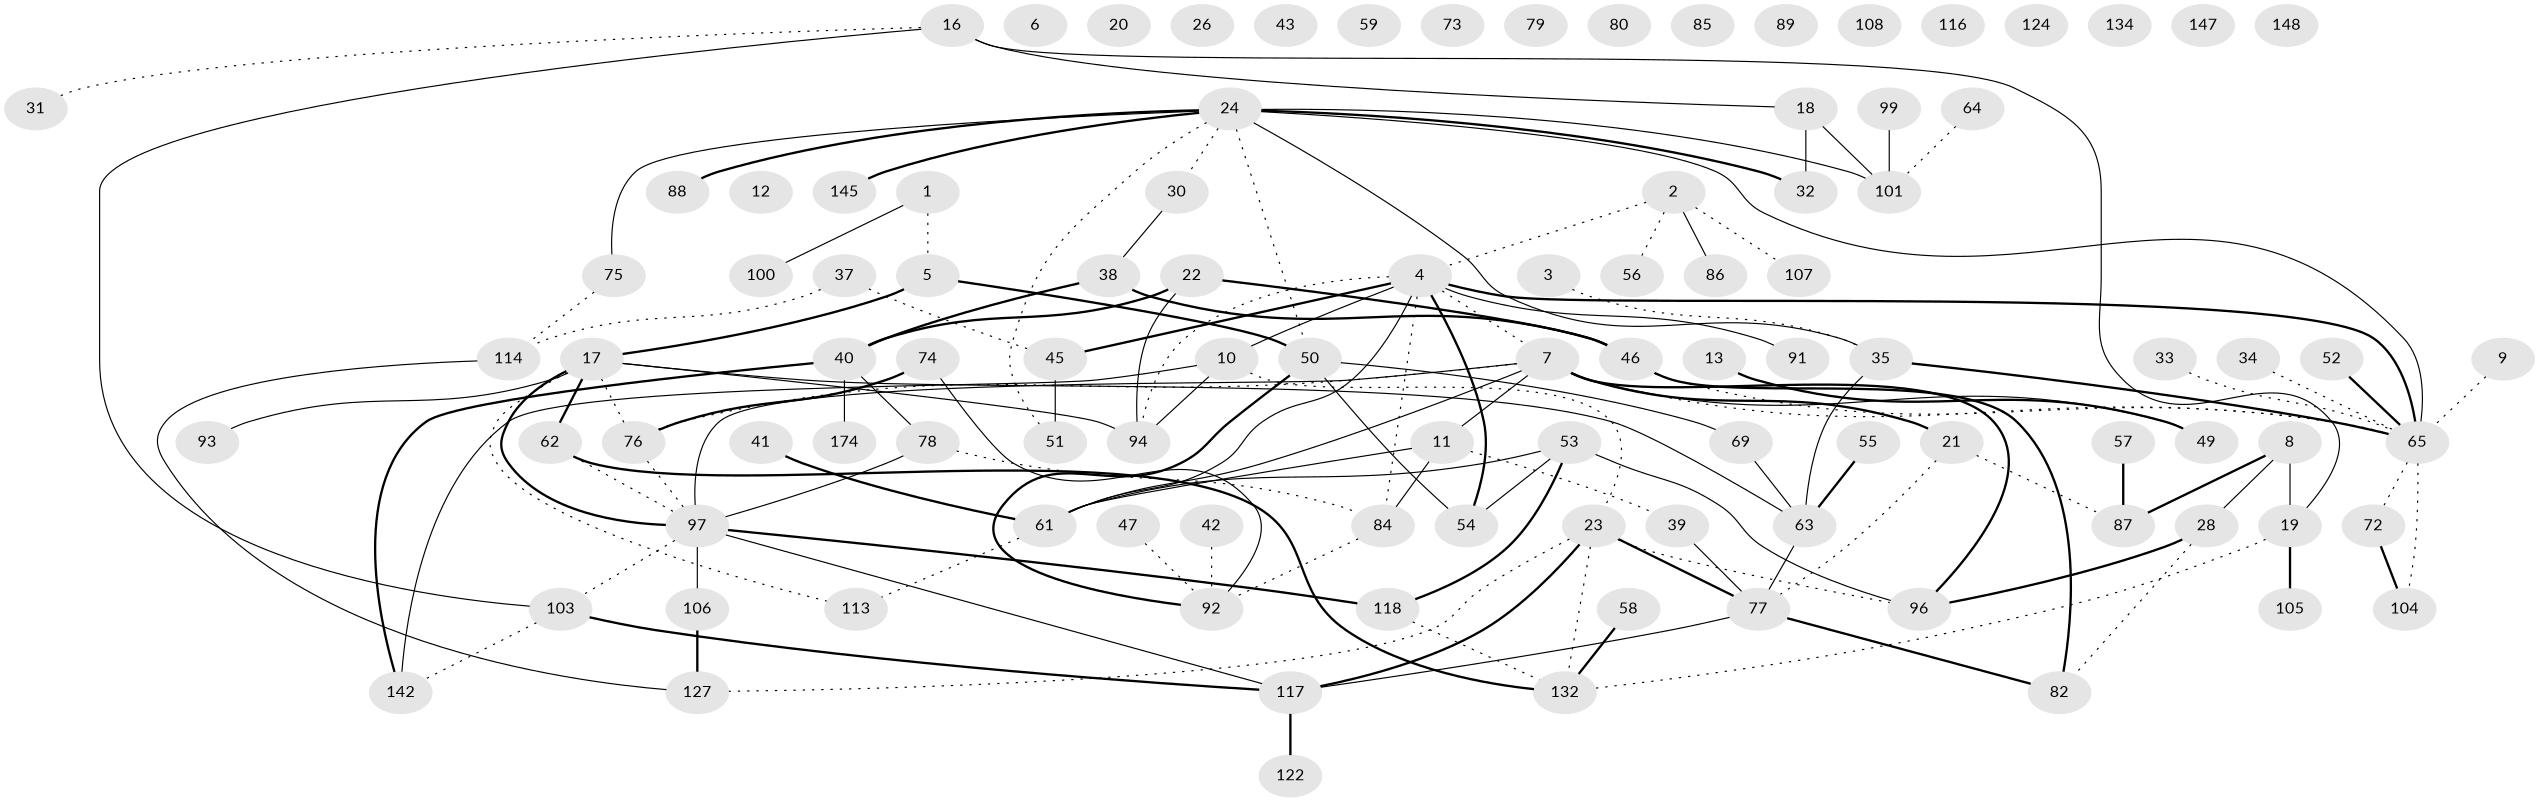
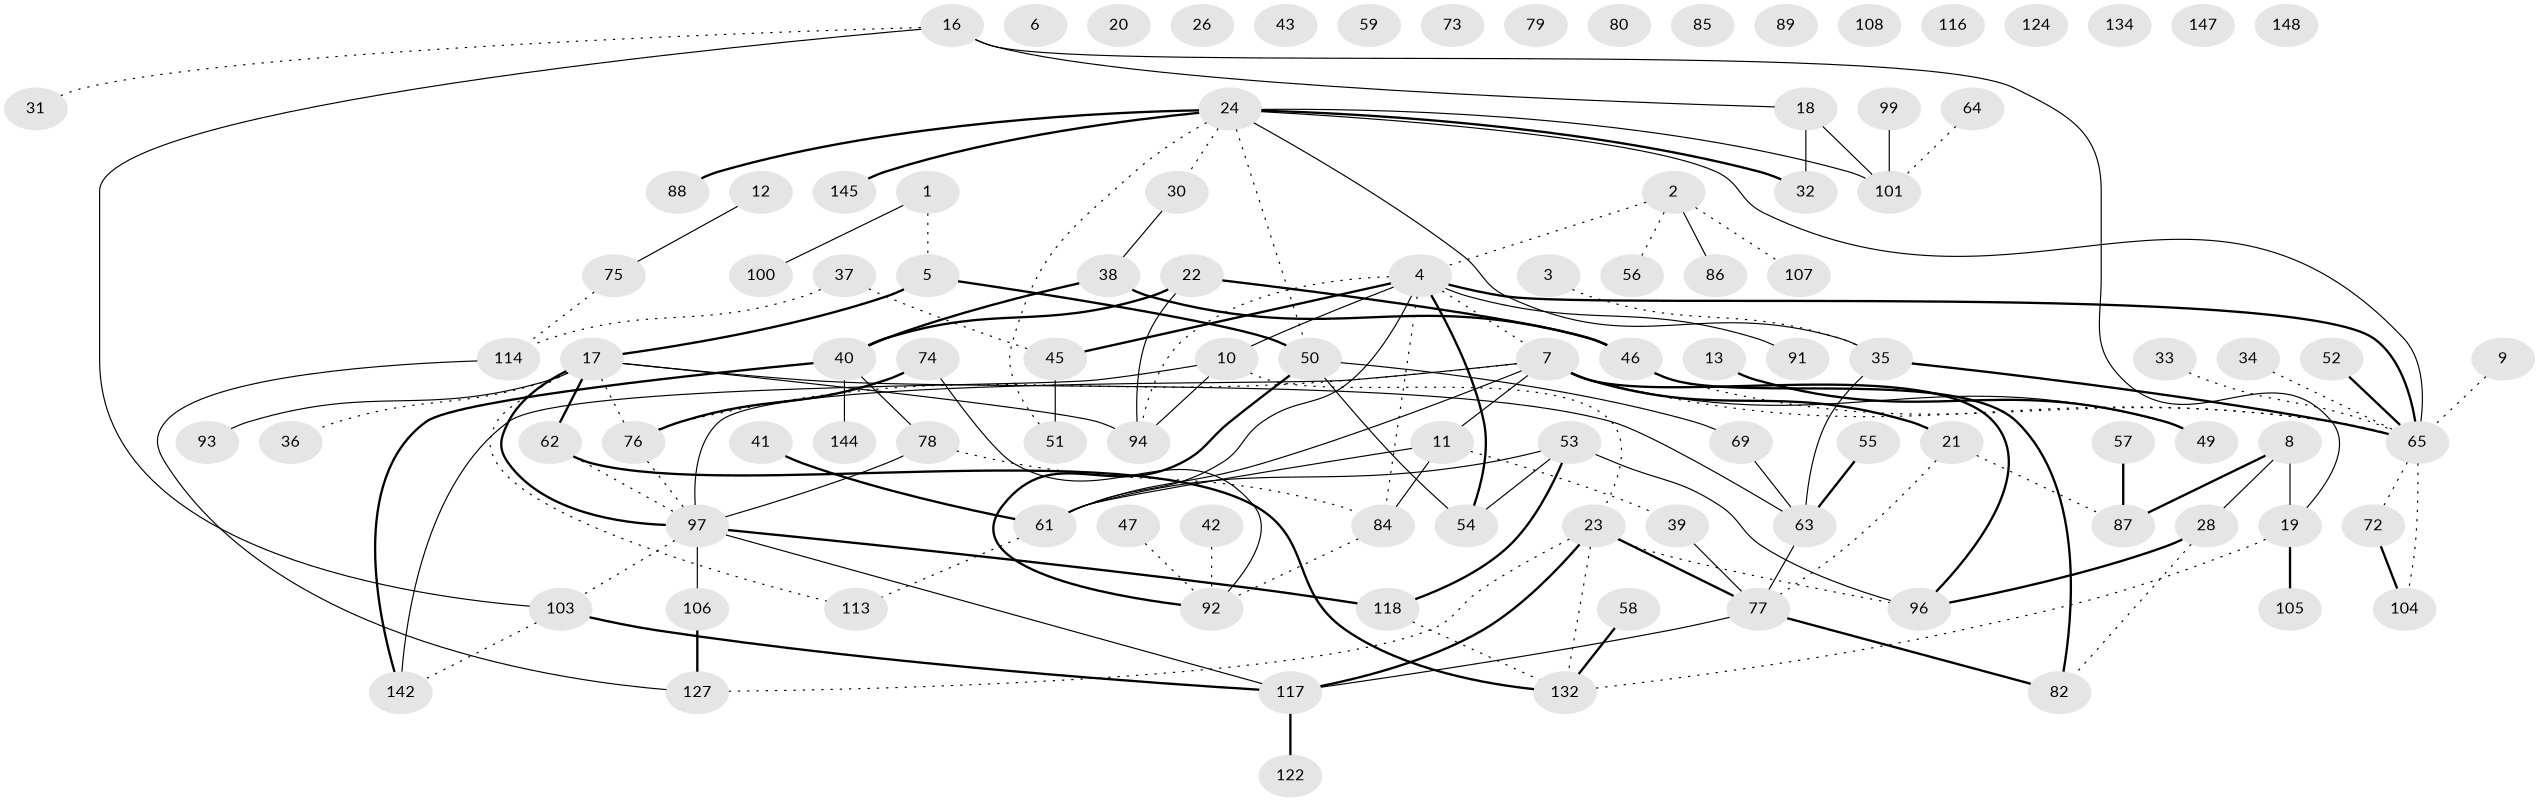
edge "24" -- "75": now "12" -- "75"
node "36": added
node "174": label "174" -> "144"
